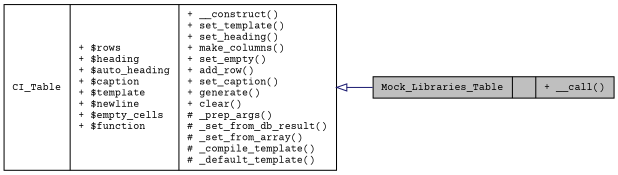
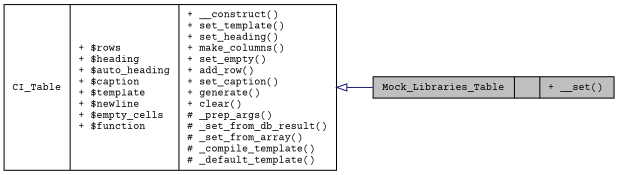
node "Mock_Libraries_Table": text "+ __call()" -> "+ __set()"
